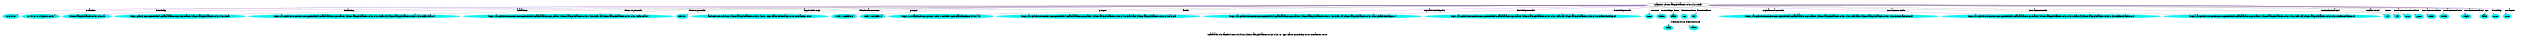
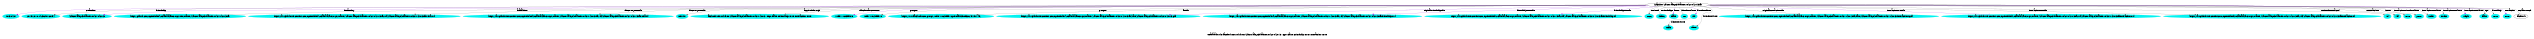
edge "Snapshot SiliconValleyGlobalNetwork27042013_fb" -> "154": label "socialProtocol" -> "nInteractions"
node "Facebook": added
edge "uid" -> "name": now "Snapshot SiliconValleyGlobalNetwork27042013_fb" -> "name"
